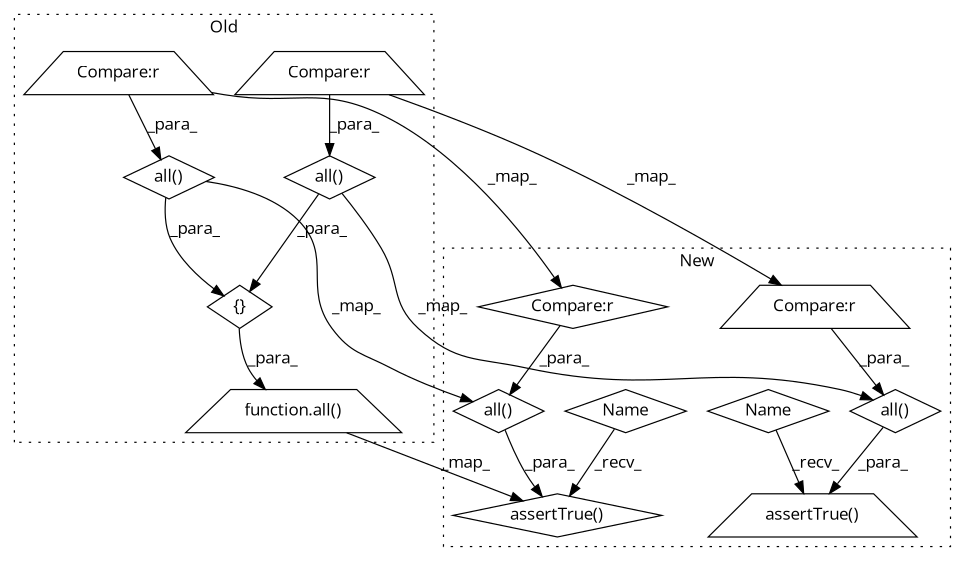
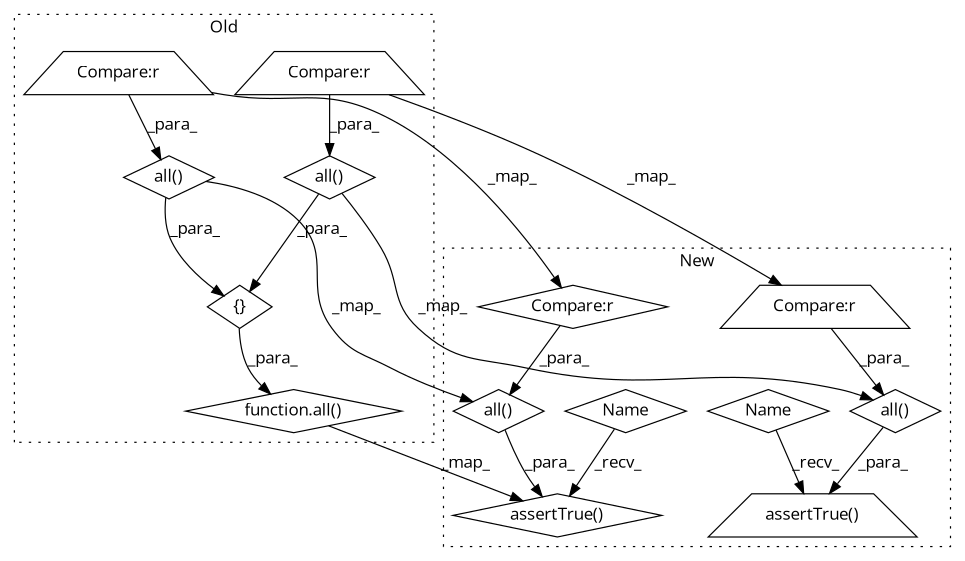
node "function.all()": shape trapezium -> diamond
